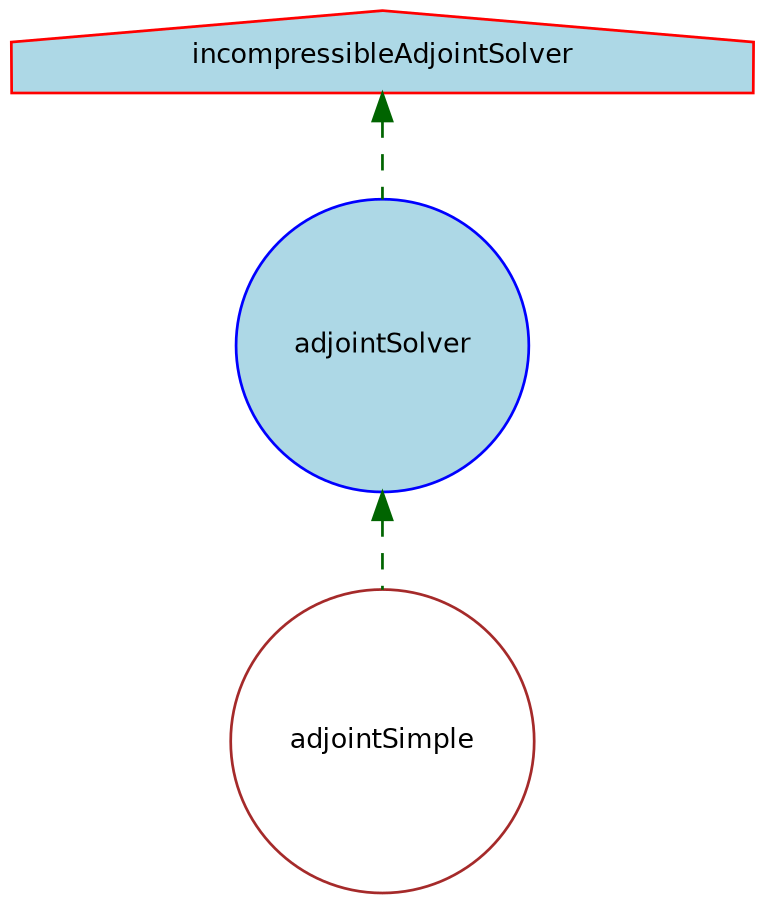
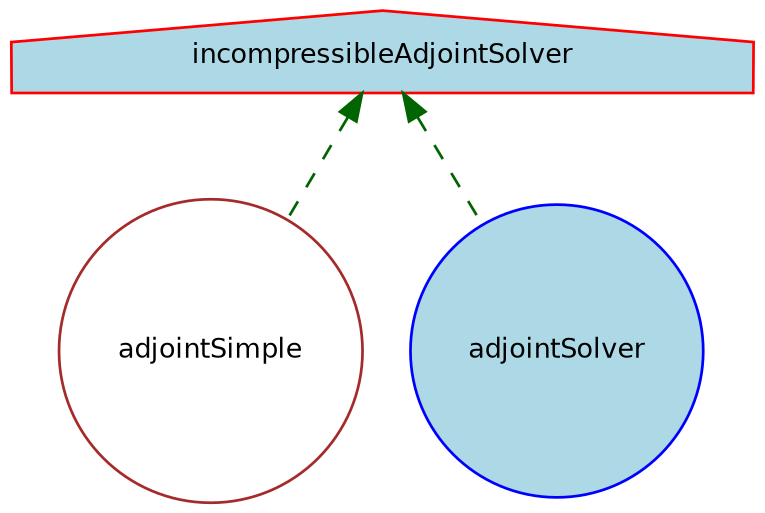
edge "adjointSimple" -> "adjointSolver": now "adjointSimple" -> "incompressibleAdjointSolver"
